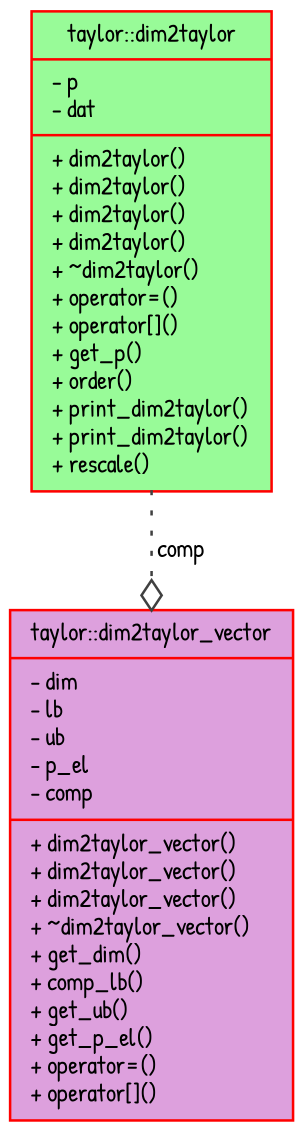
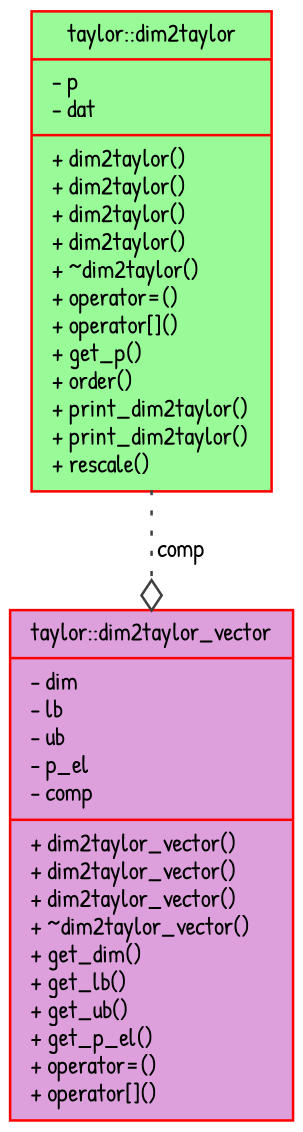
node "taylor::dim2taylor_vector": text "+ comp_lb()" -> "+ get_lb()"
